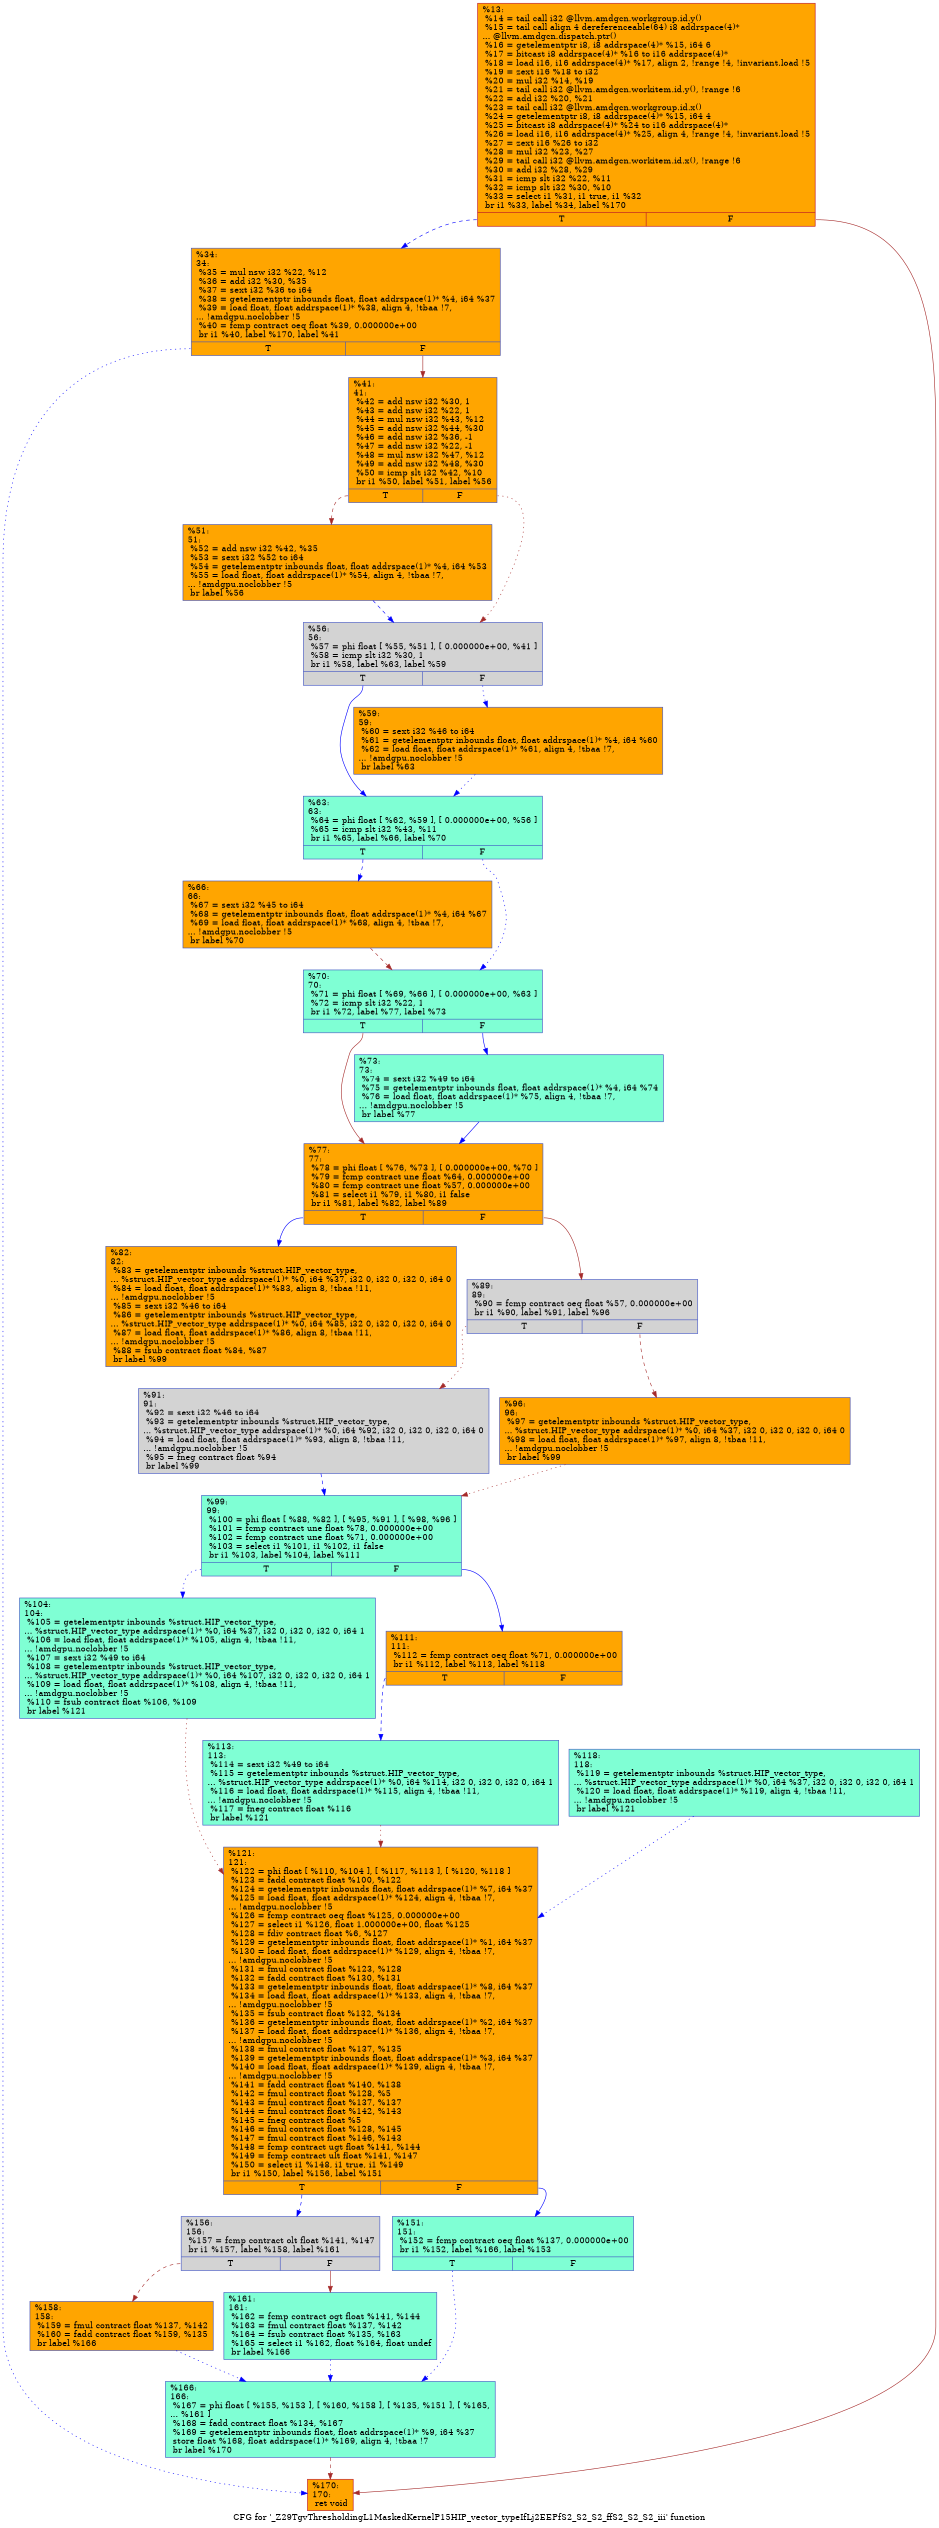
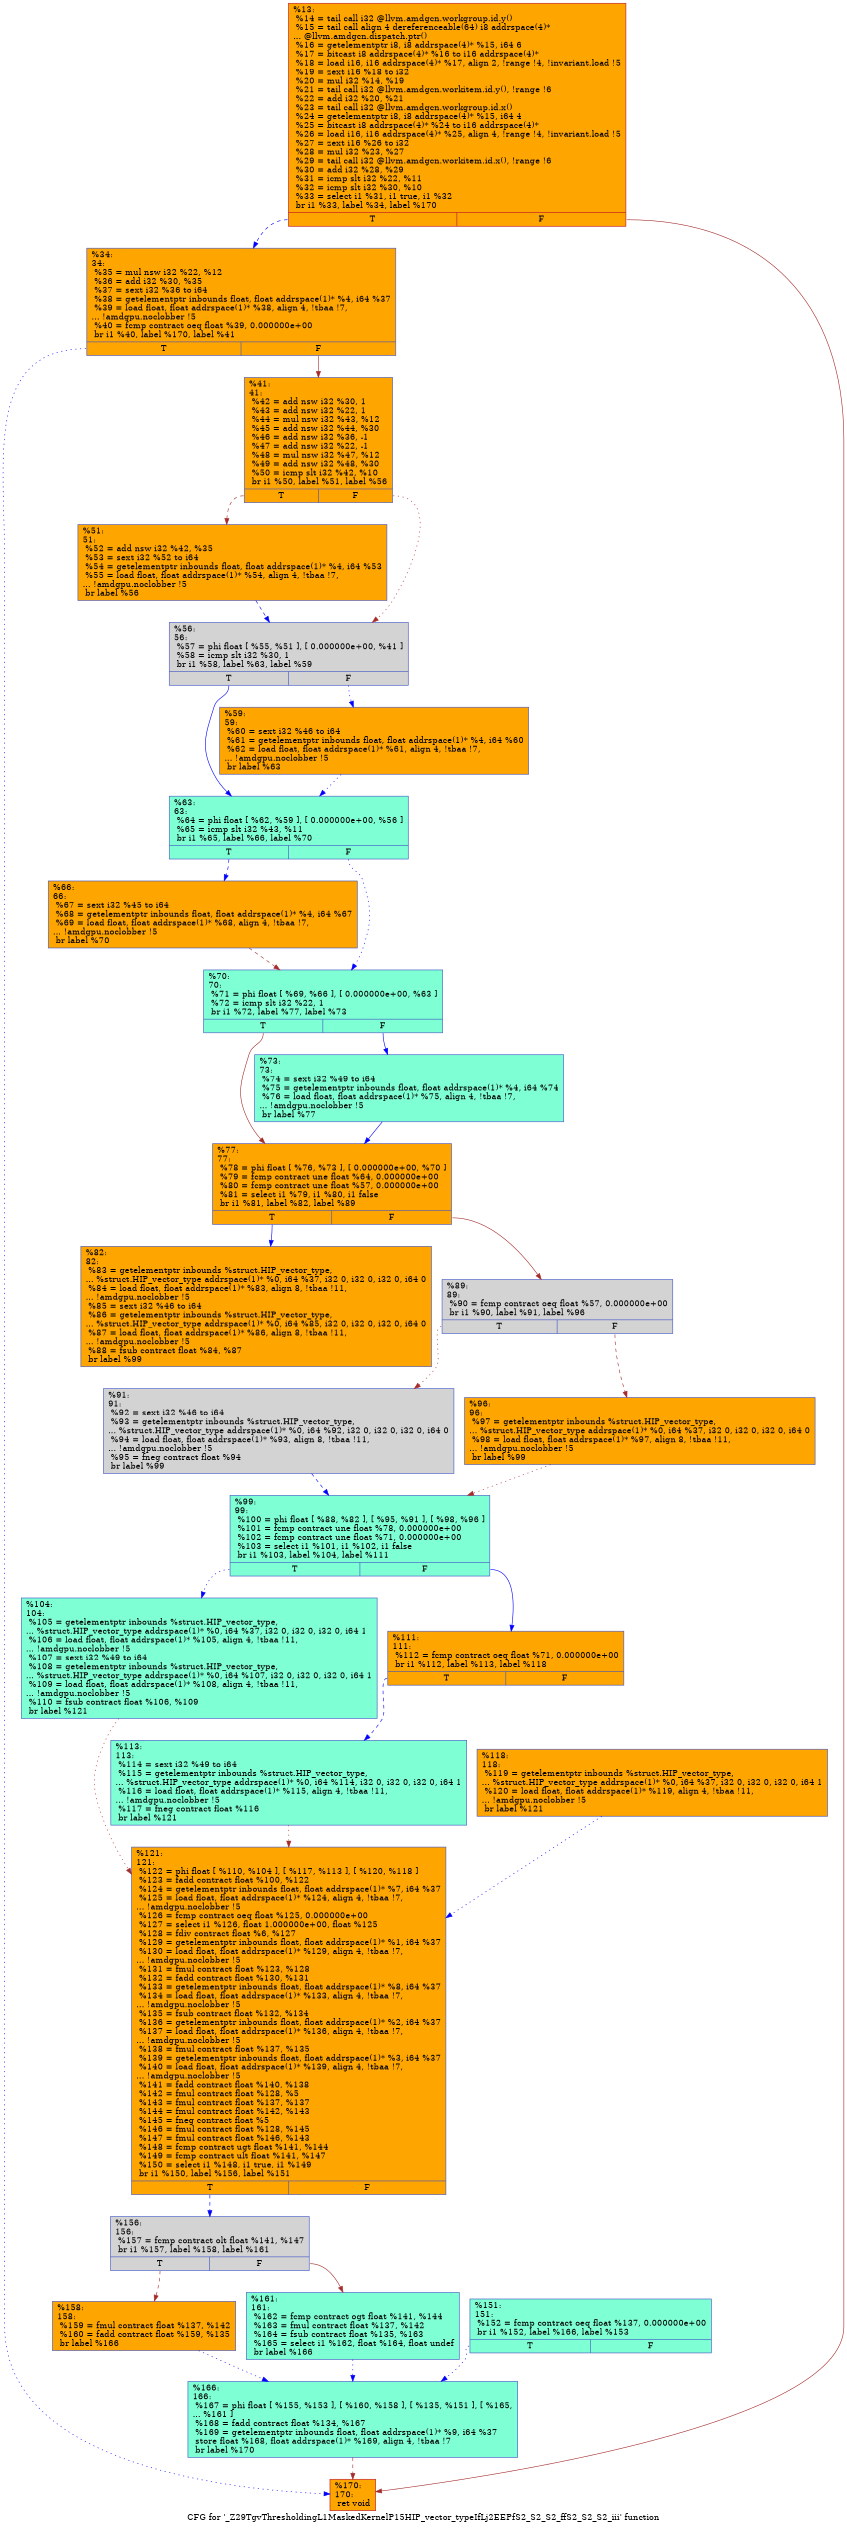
node "%118:": fillcolor aquamarine -> orange
edge "%121:" -> "%151:": removed
